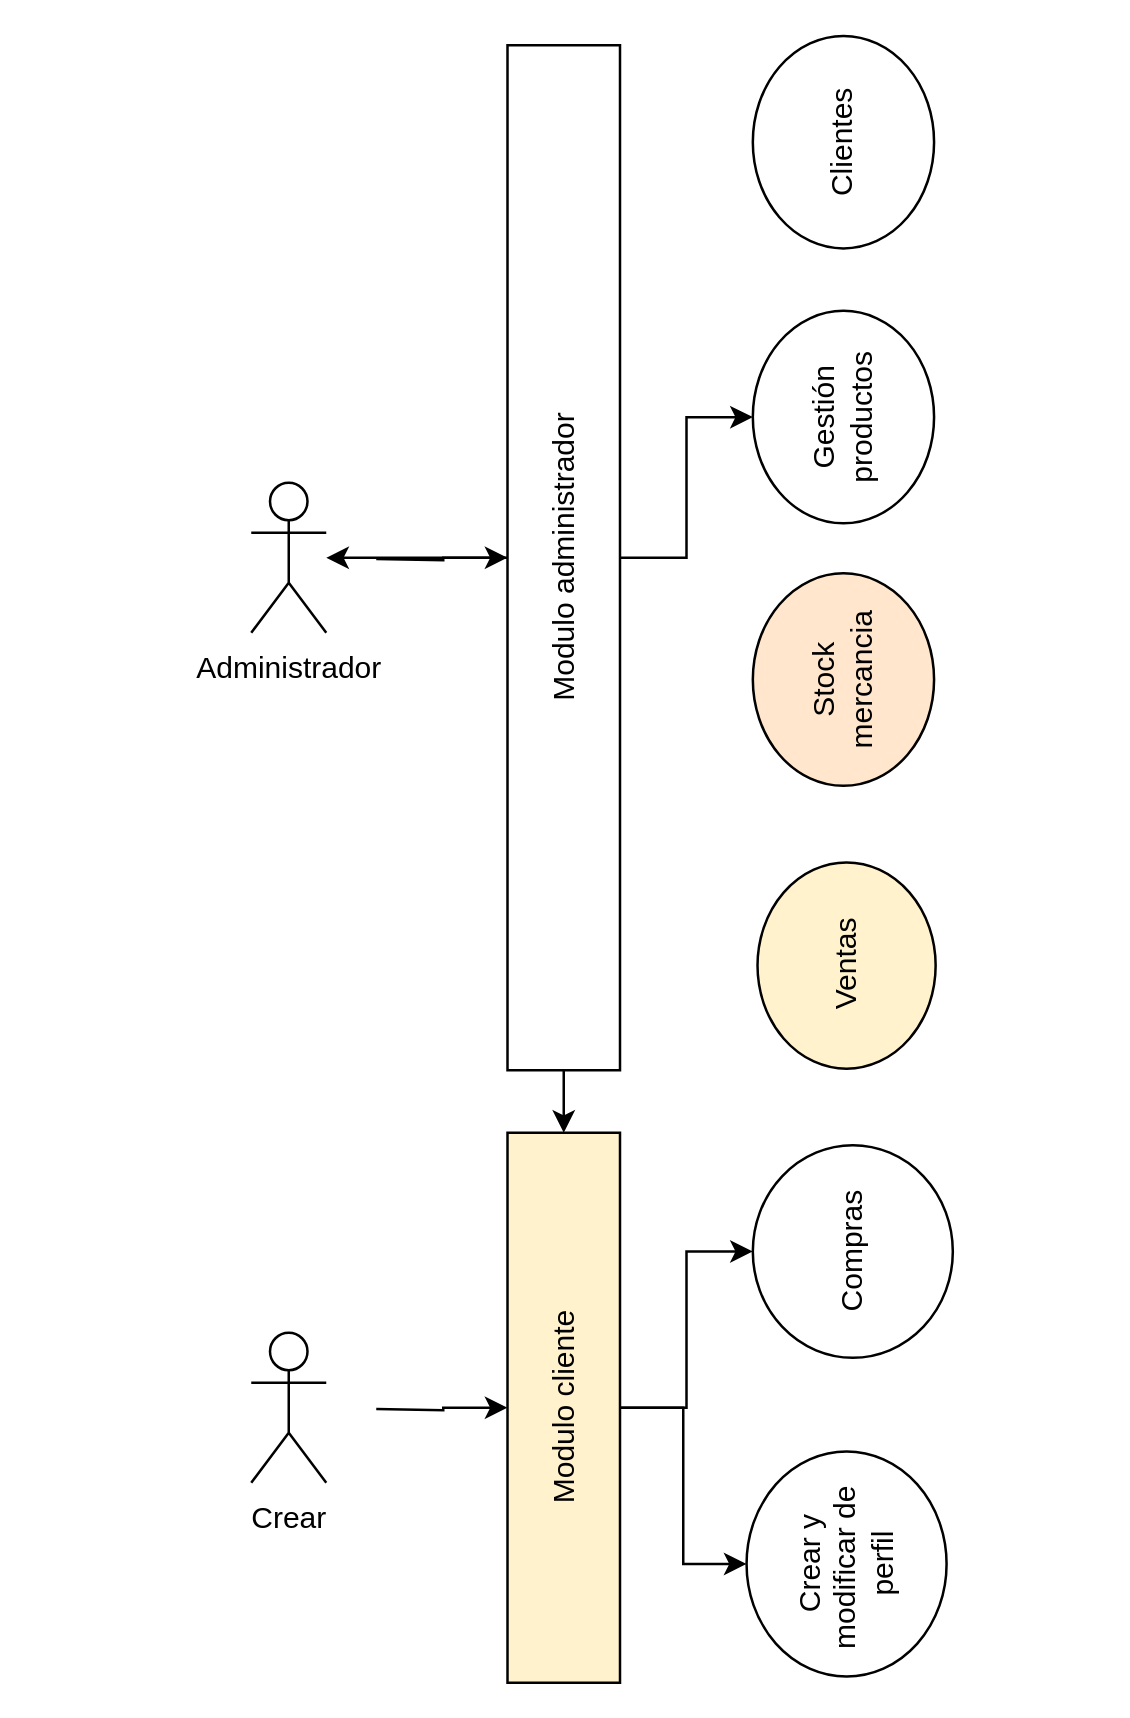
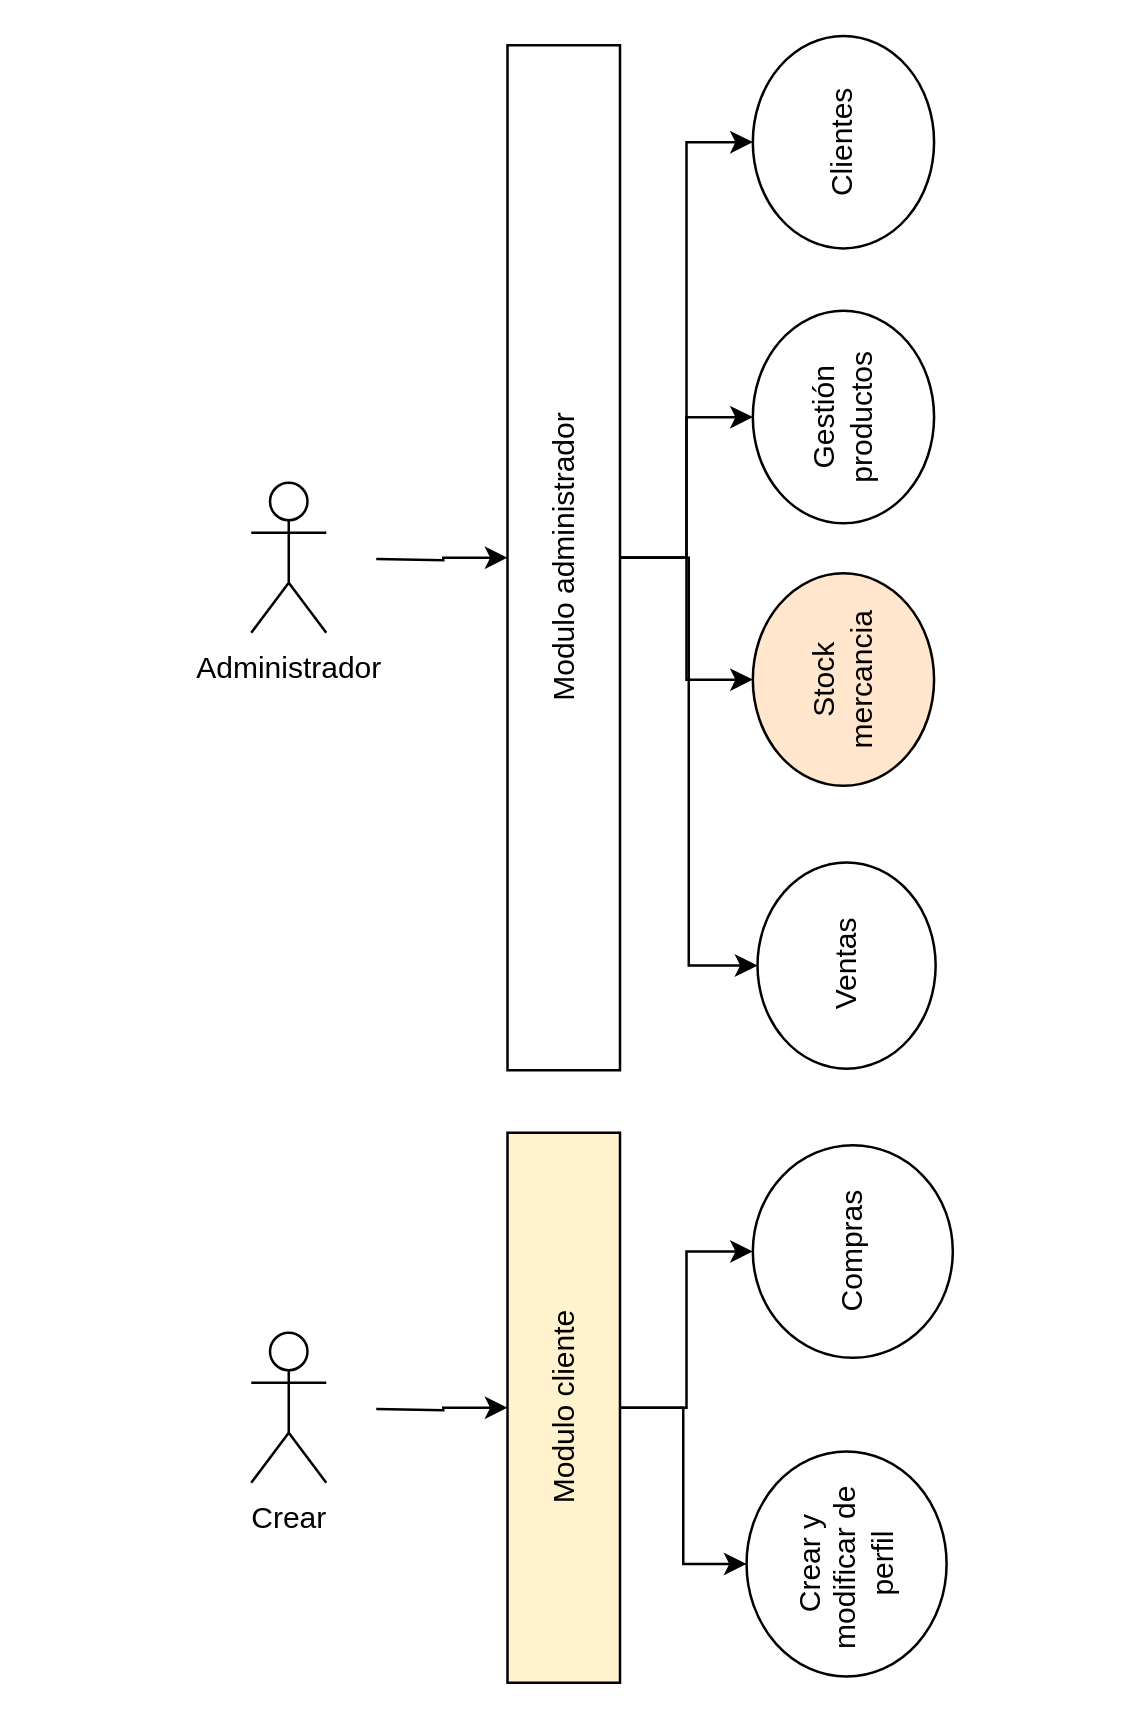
edge "Modulo administrador" -> "Administrador": now "Modulo administrador" -> "Ventas"
edge "Modulo administrador" -> "Stock mercancia": added
node "Ventas": fillcolor #fff2cc -> #ffffff
edge "Modulo administrador" -> "Modulo cliente": now "Modulo administrador" -> "Clientes"
